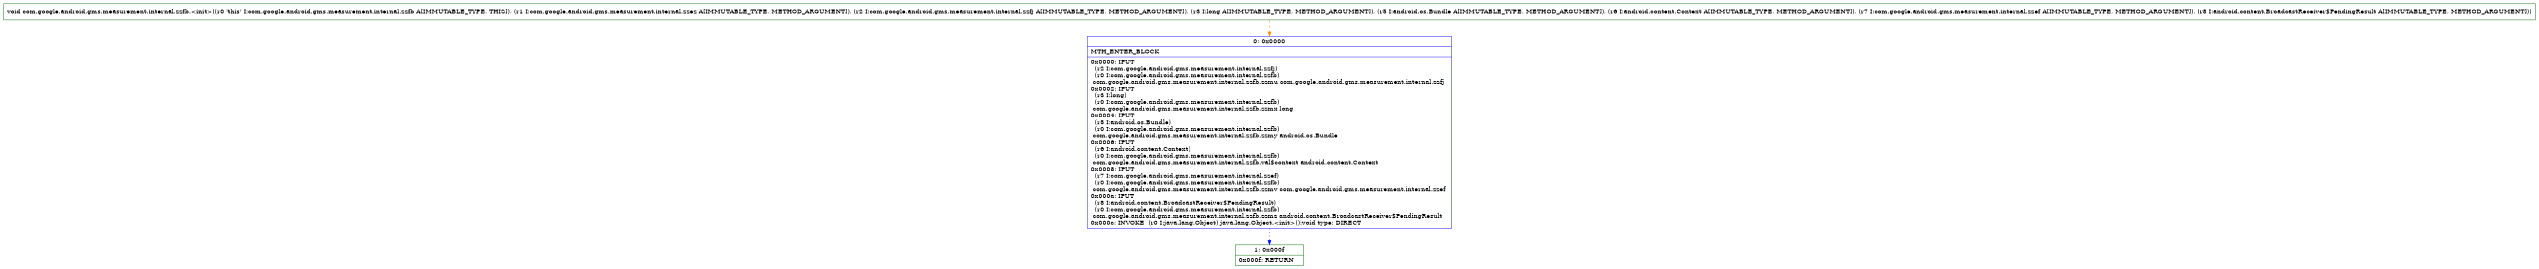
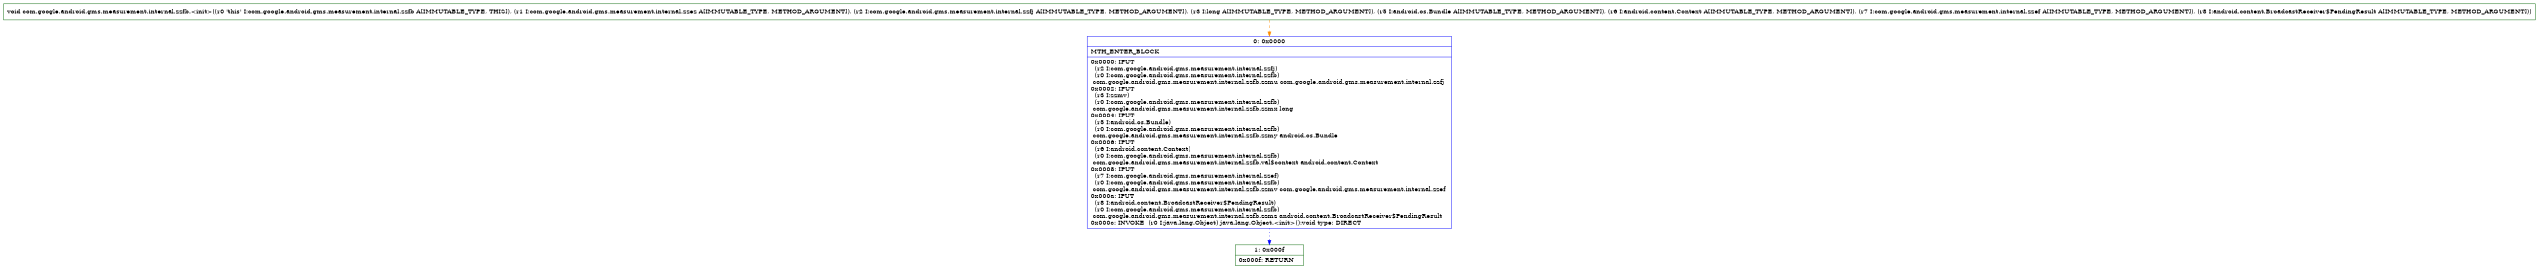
node "0: 0x0000": text "(r3 I:long)" -> "(r3 I:zzmv)"
